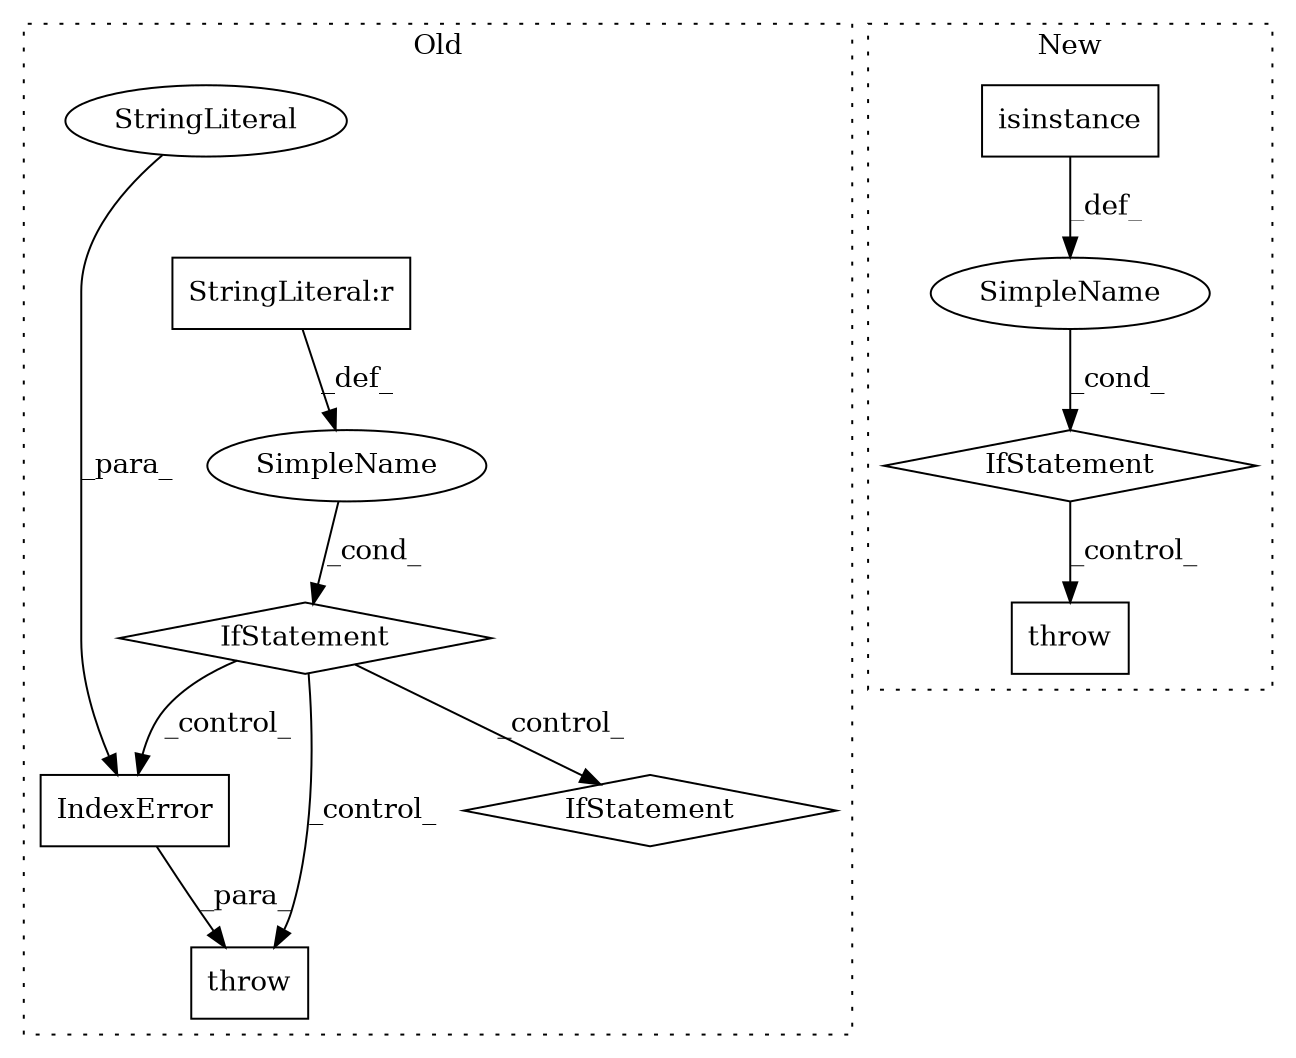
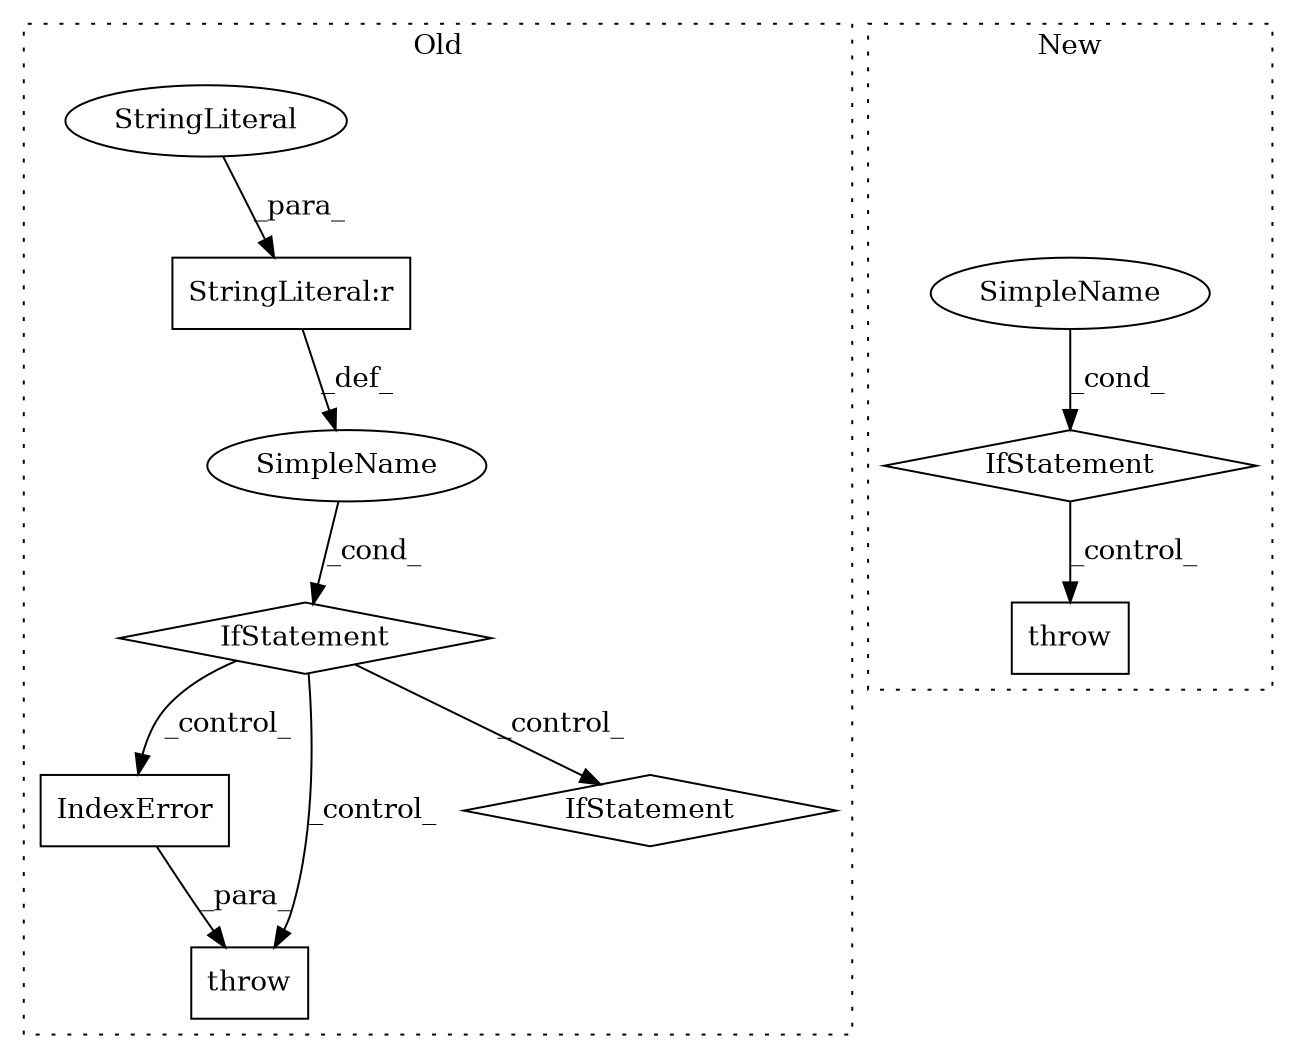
node "isinstance": removed
edge "StringLiteral" -> "IndexError": now "StringLiteral" -> "StringLiteral:r"
